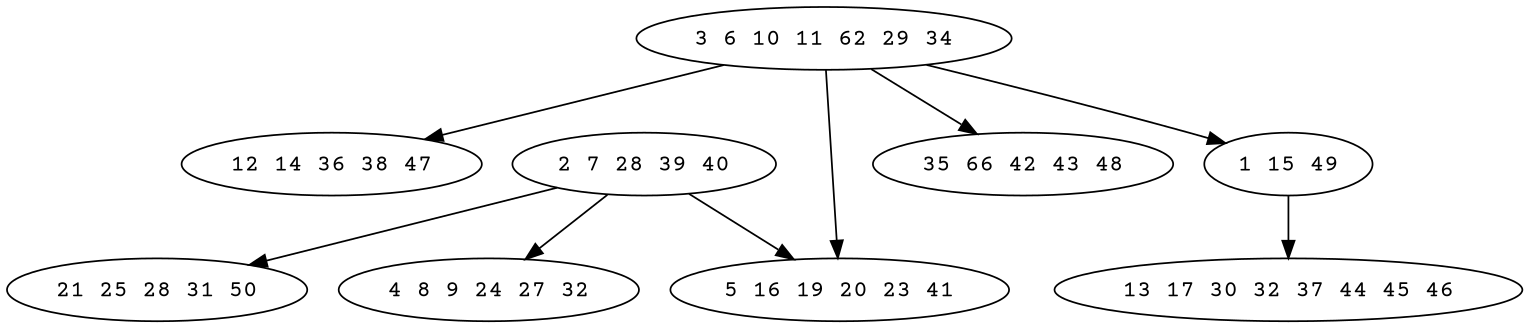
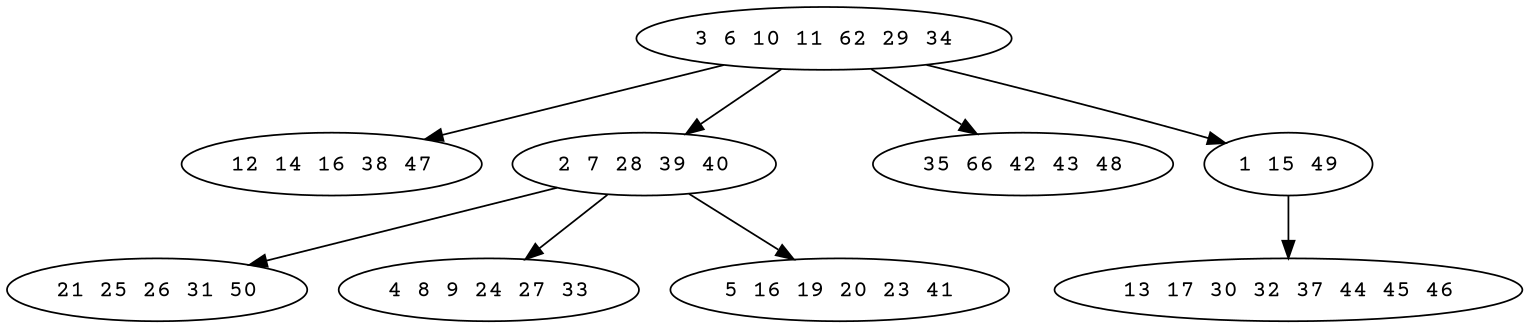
edge "3 6 10 11 62 29 34" -> "5 16 19 20 23 41": now "3 6 10 11 62 29 34" -> "2 7 28 39 40"
node "12 14 36 38 47": label "12 14 36 38 47" -> "12 14 16 38 47"
node "21 25 28 31 50": label "21 25 28 31 50" -> "21 25 26 31 50"
node "4 8 9 24 27 32": label "4 8 9 24 27 32" -> "4 8 9 24 27 33"
